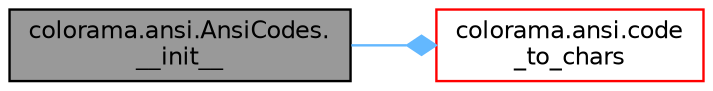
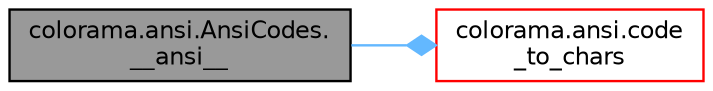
node "colorama.ansi.AnsiCodes. __init__": label "colorama.ansi.AnsiCodes. __init__" -> "colorama.ansi.AnsiCodes. __ansi__"
